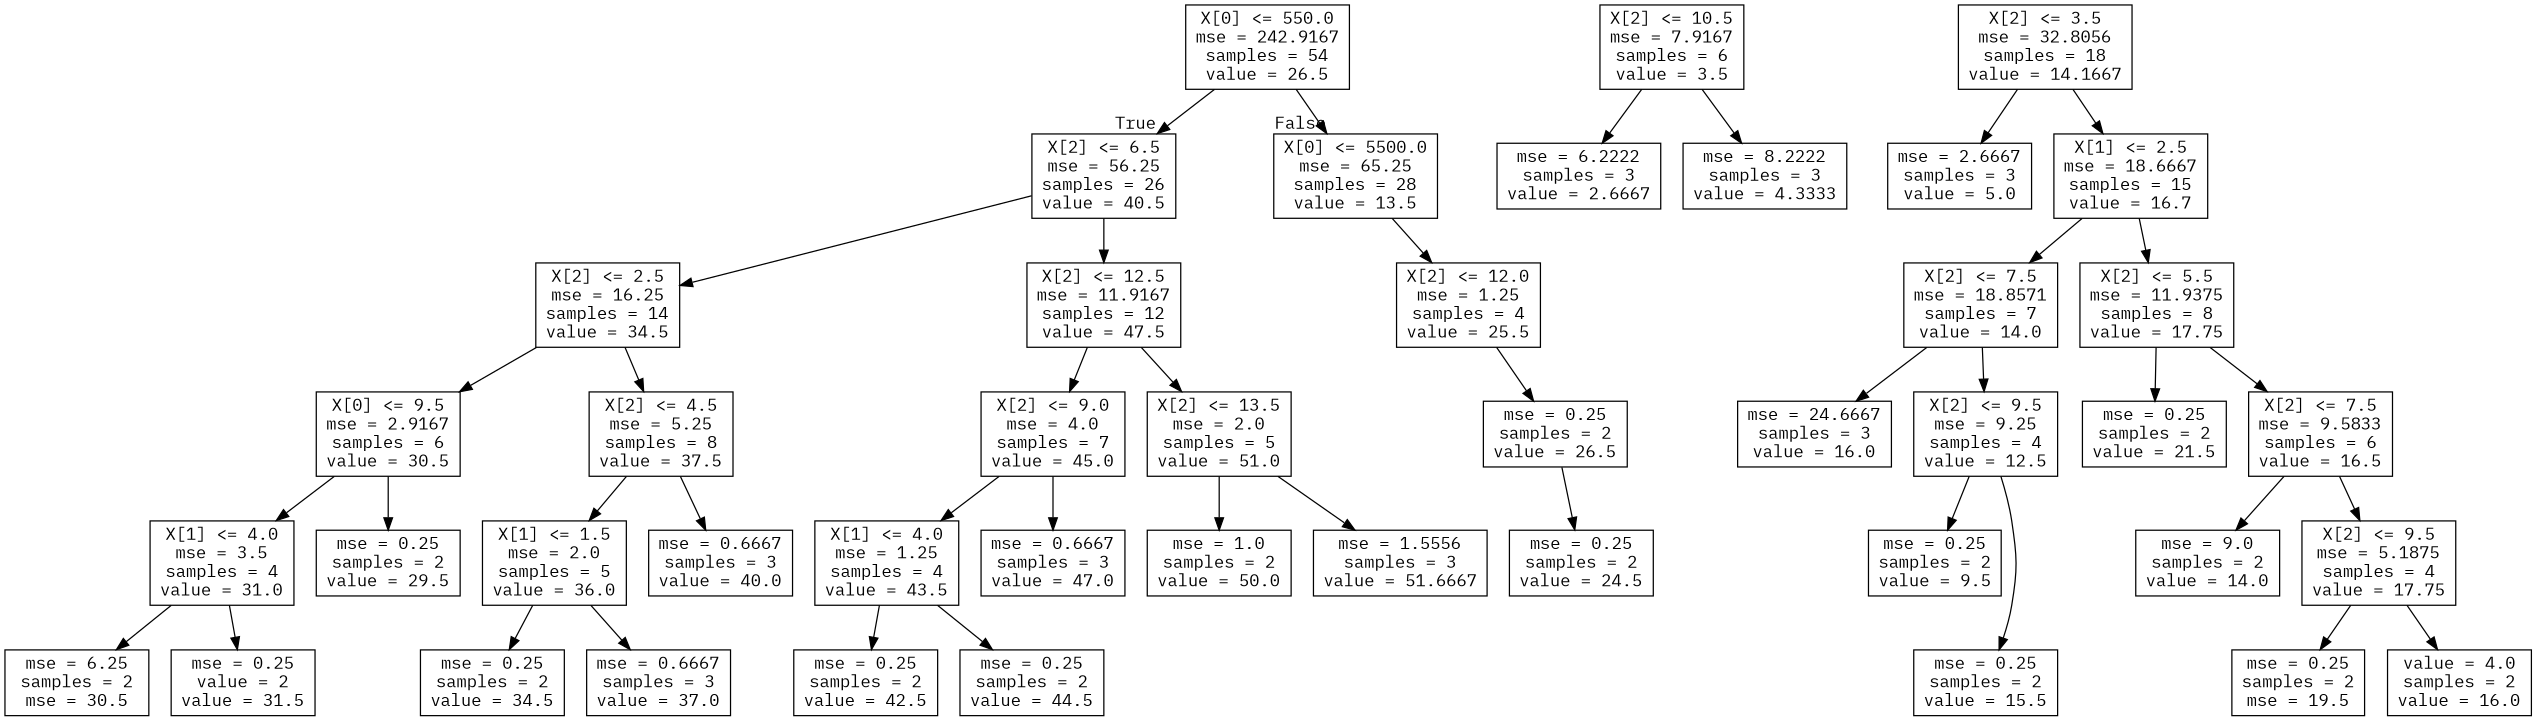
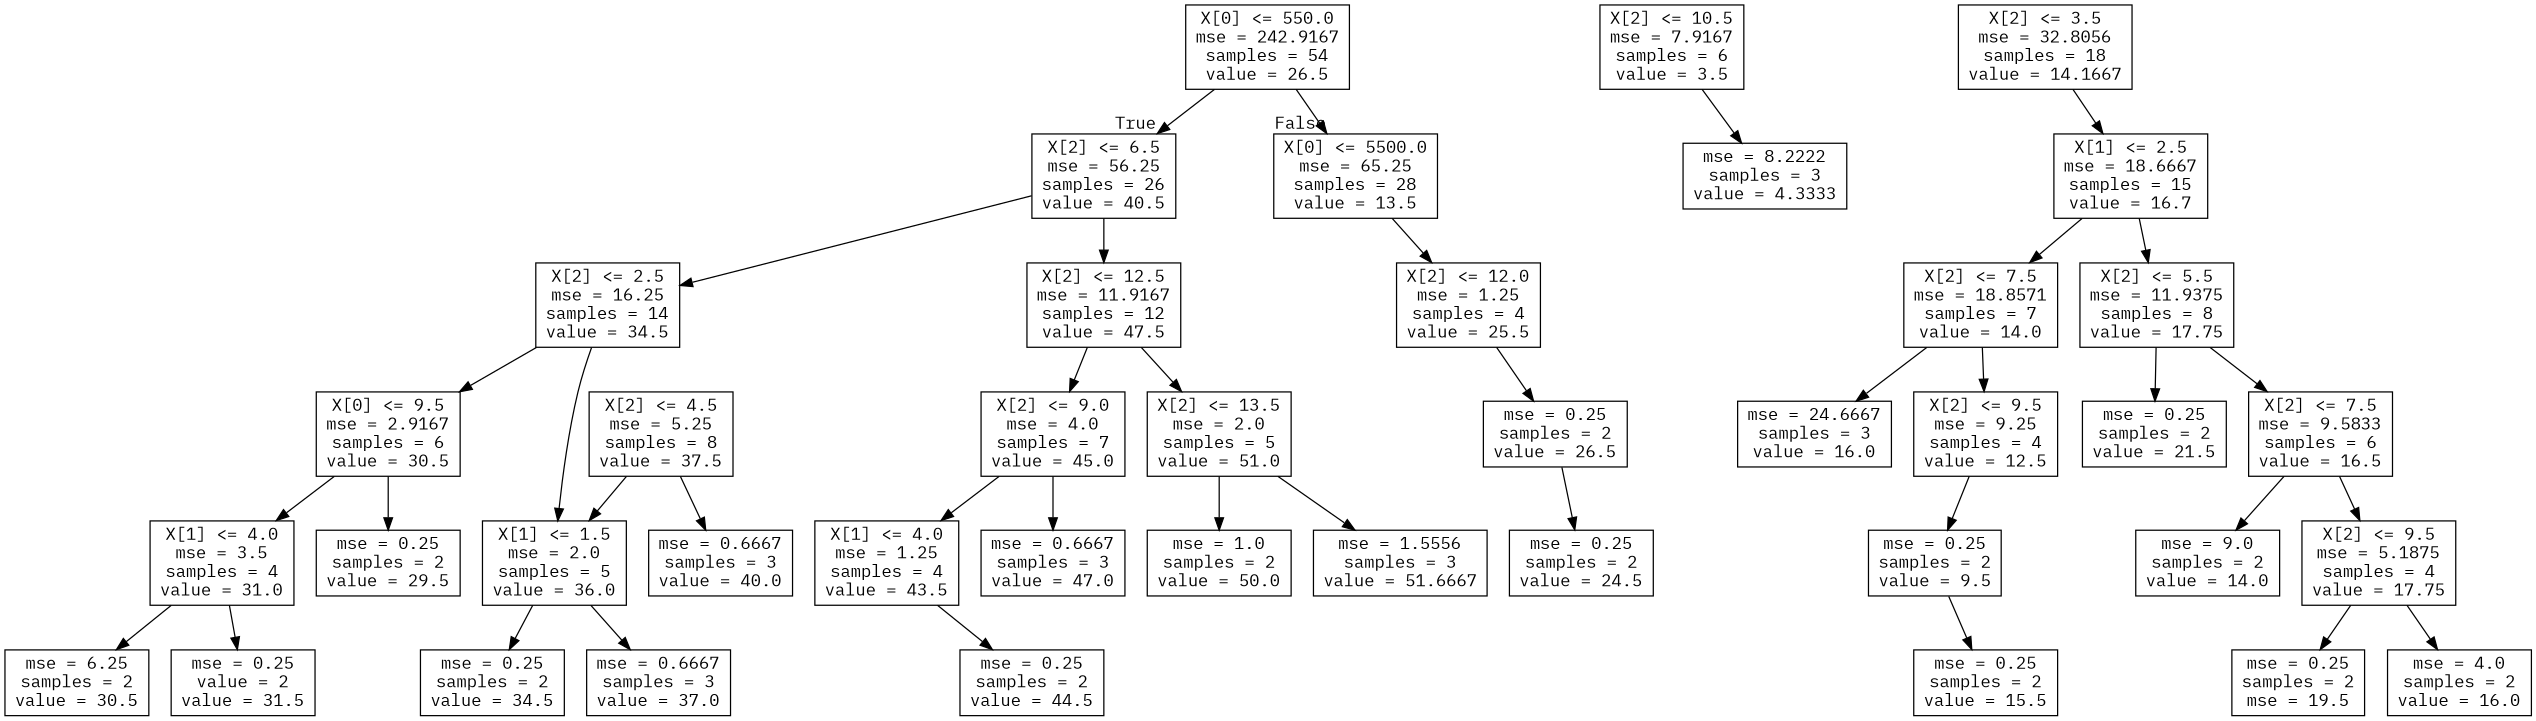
node "mse = 6.2222 samples = 3 value = 2.6667": removed
node "mse = 2.6667 samples = 3 value = 5.0": removed
edge "X[2] <= 2.5 mse = 16.25 samples = 14 value = 34.5" -> "X[2] <= 4.5 mse = 5.25 samples = 8 value = 37.5": now "X[2] <= 2.5 mse = 16.25 samples = 14 value = 34.5" -> "X[1] <= 1.5 mse = 2.0 samples = 5 value = 36.0"
edge "X[2] <= 9.5 mse = 9.25 samples = 4 value = 12.5" -> "mse = 0.25 samples = 2 value = 15.5": now "mse = 0.25 samples = 2 value = 9.5" -> "mse = 0.25 samples = 2 value = 15.5"
node "mse = 6.25 samples = 2 mse = 30.5": label "mse = 6.25 samples = 2 mse = 30.5" -> "mse = 6.25 samples = 2 value = 30.5"
node "mse = 0.25 samples = 2 value = 42.5": removed
node "value = 4.0 samples = 2 value = 16.0": label "value = 4.0 samples = 2 value = 16.0" -> "mse = 4.0 samples = 2 value = 16.0"
